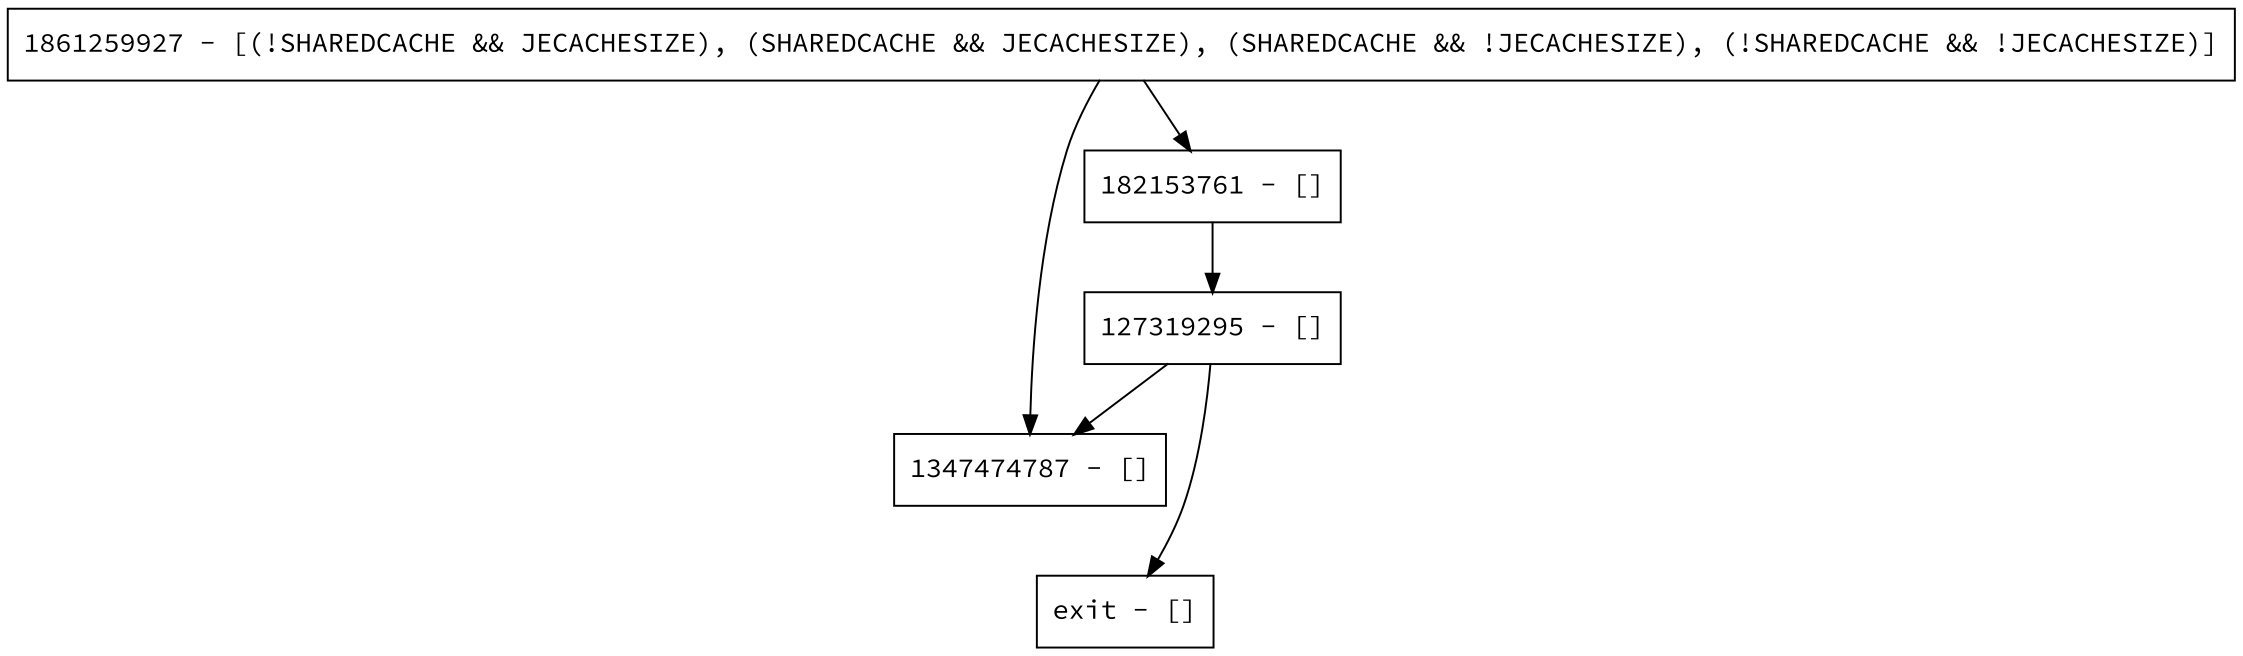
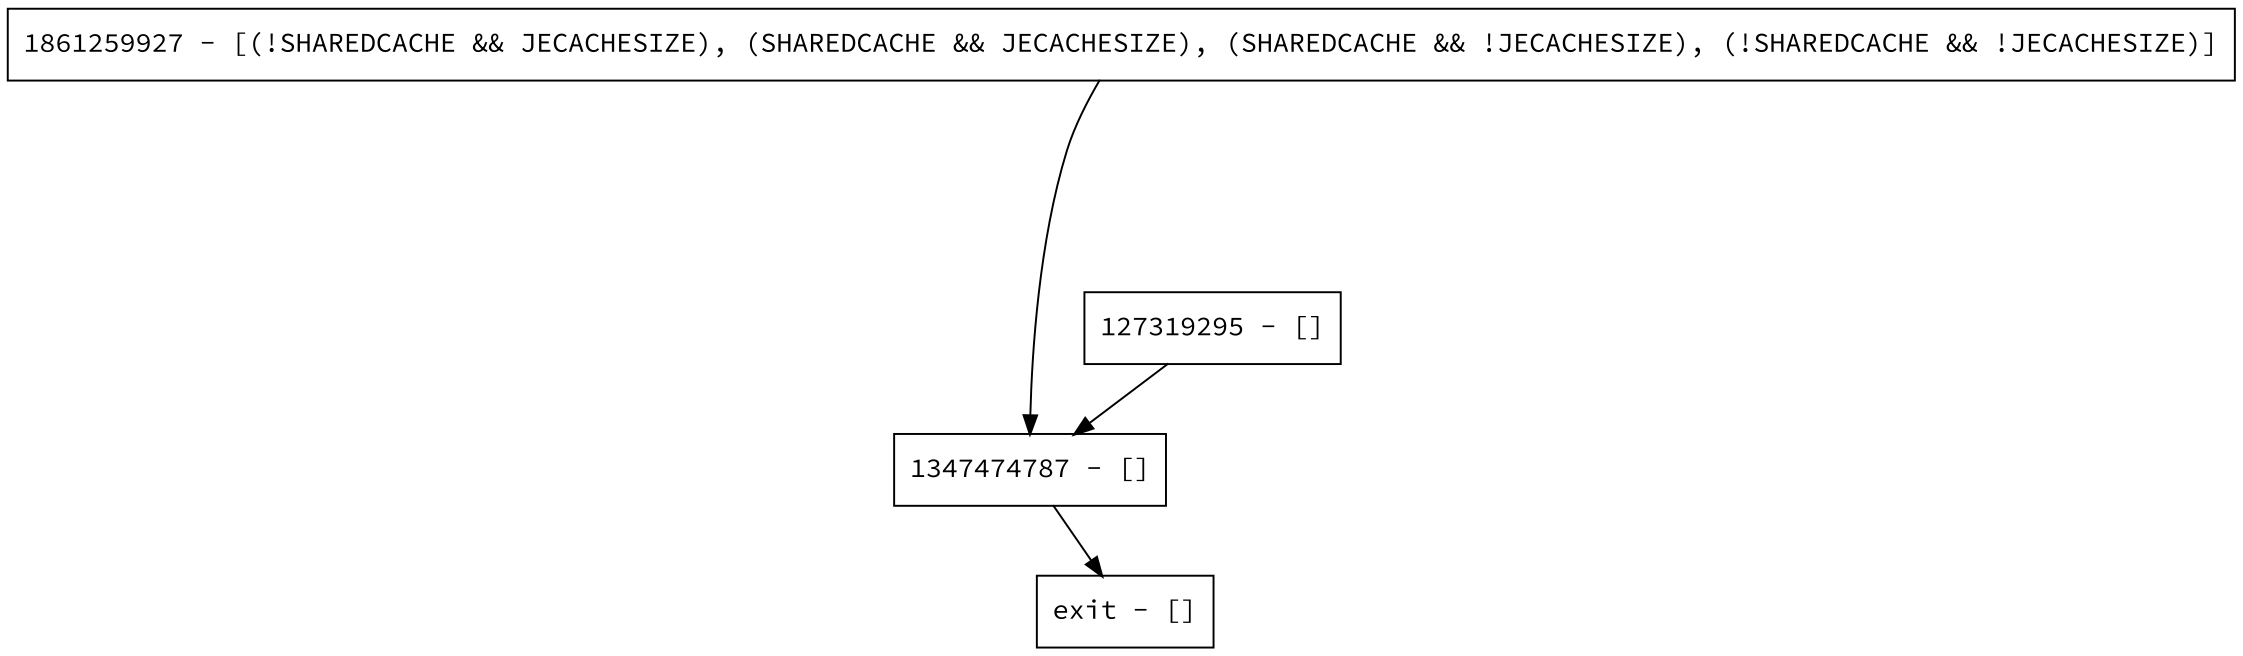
node "182153761 - []": removed
edge "127319295 - []" -> "exit - []": now "1347474787 - []" -> "exit - []"
